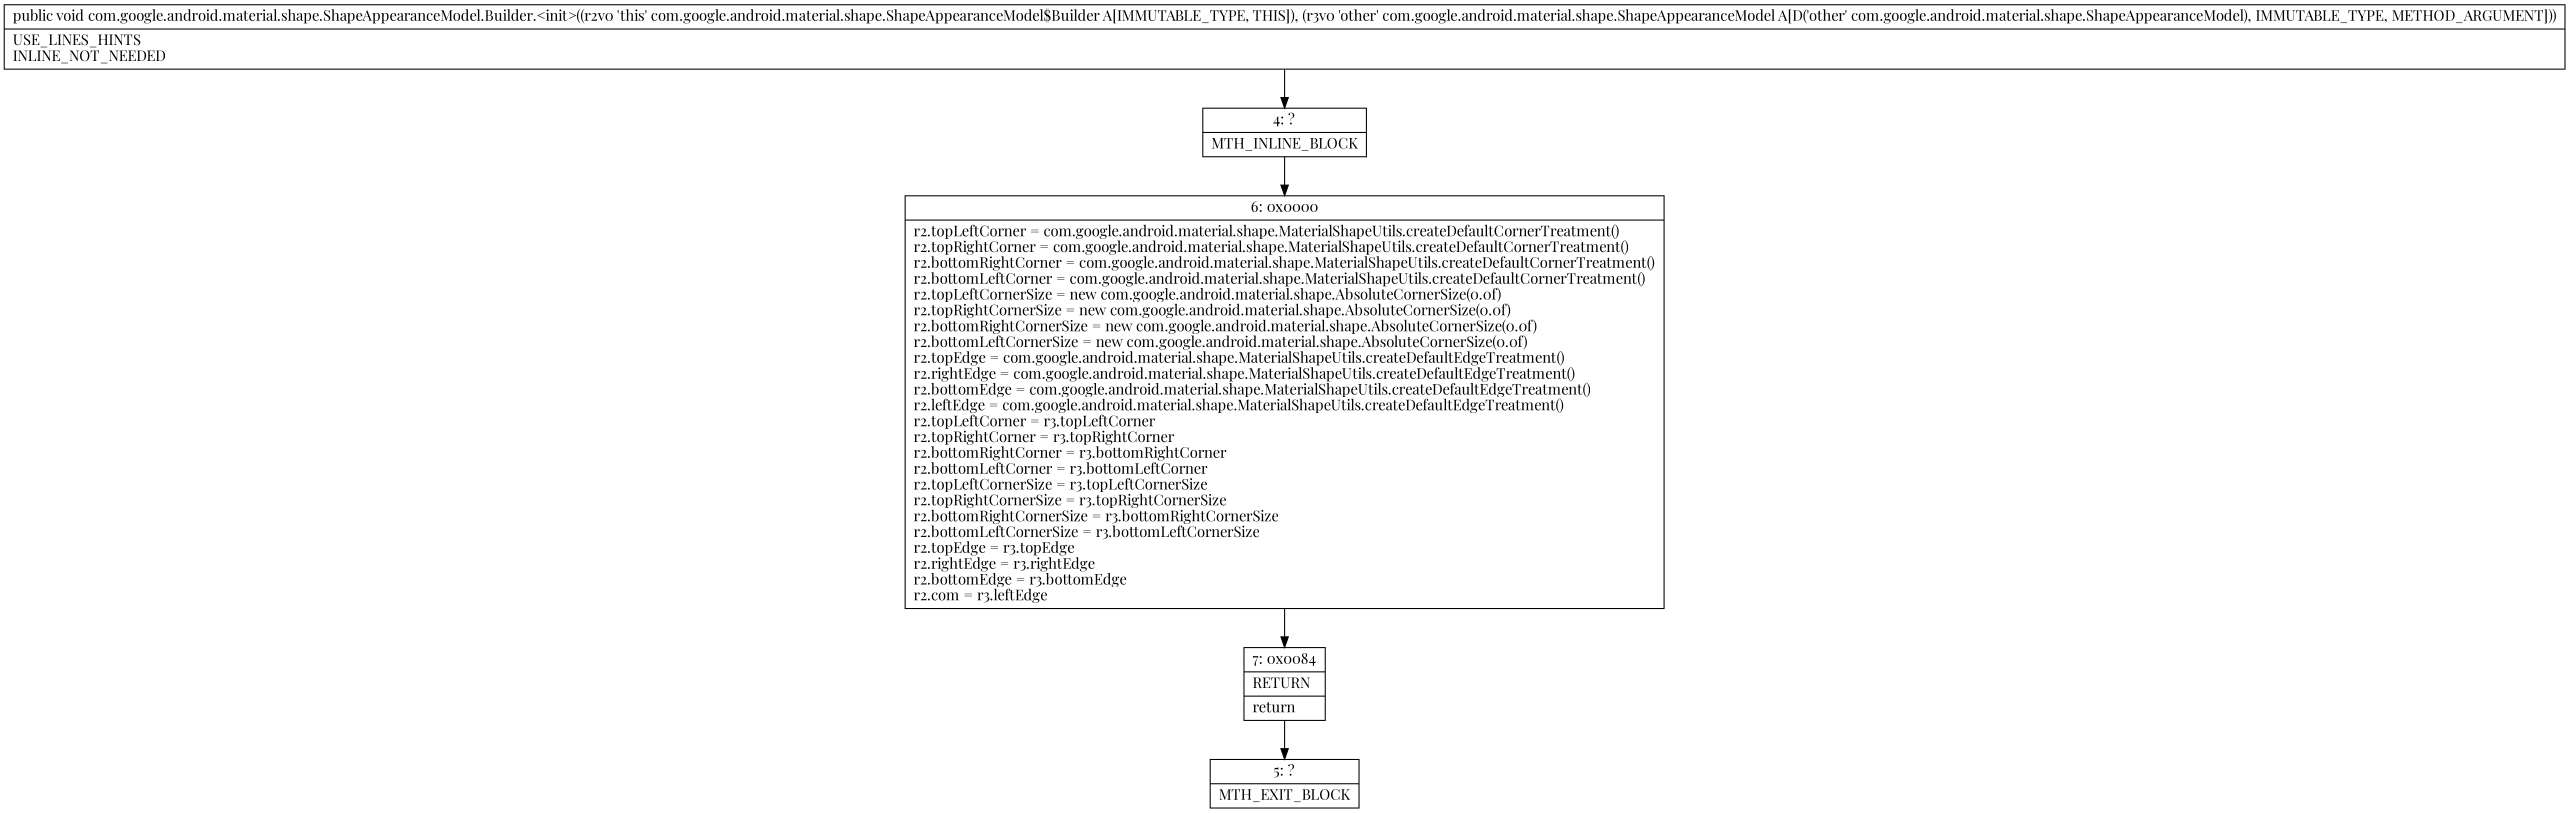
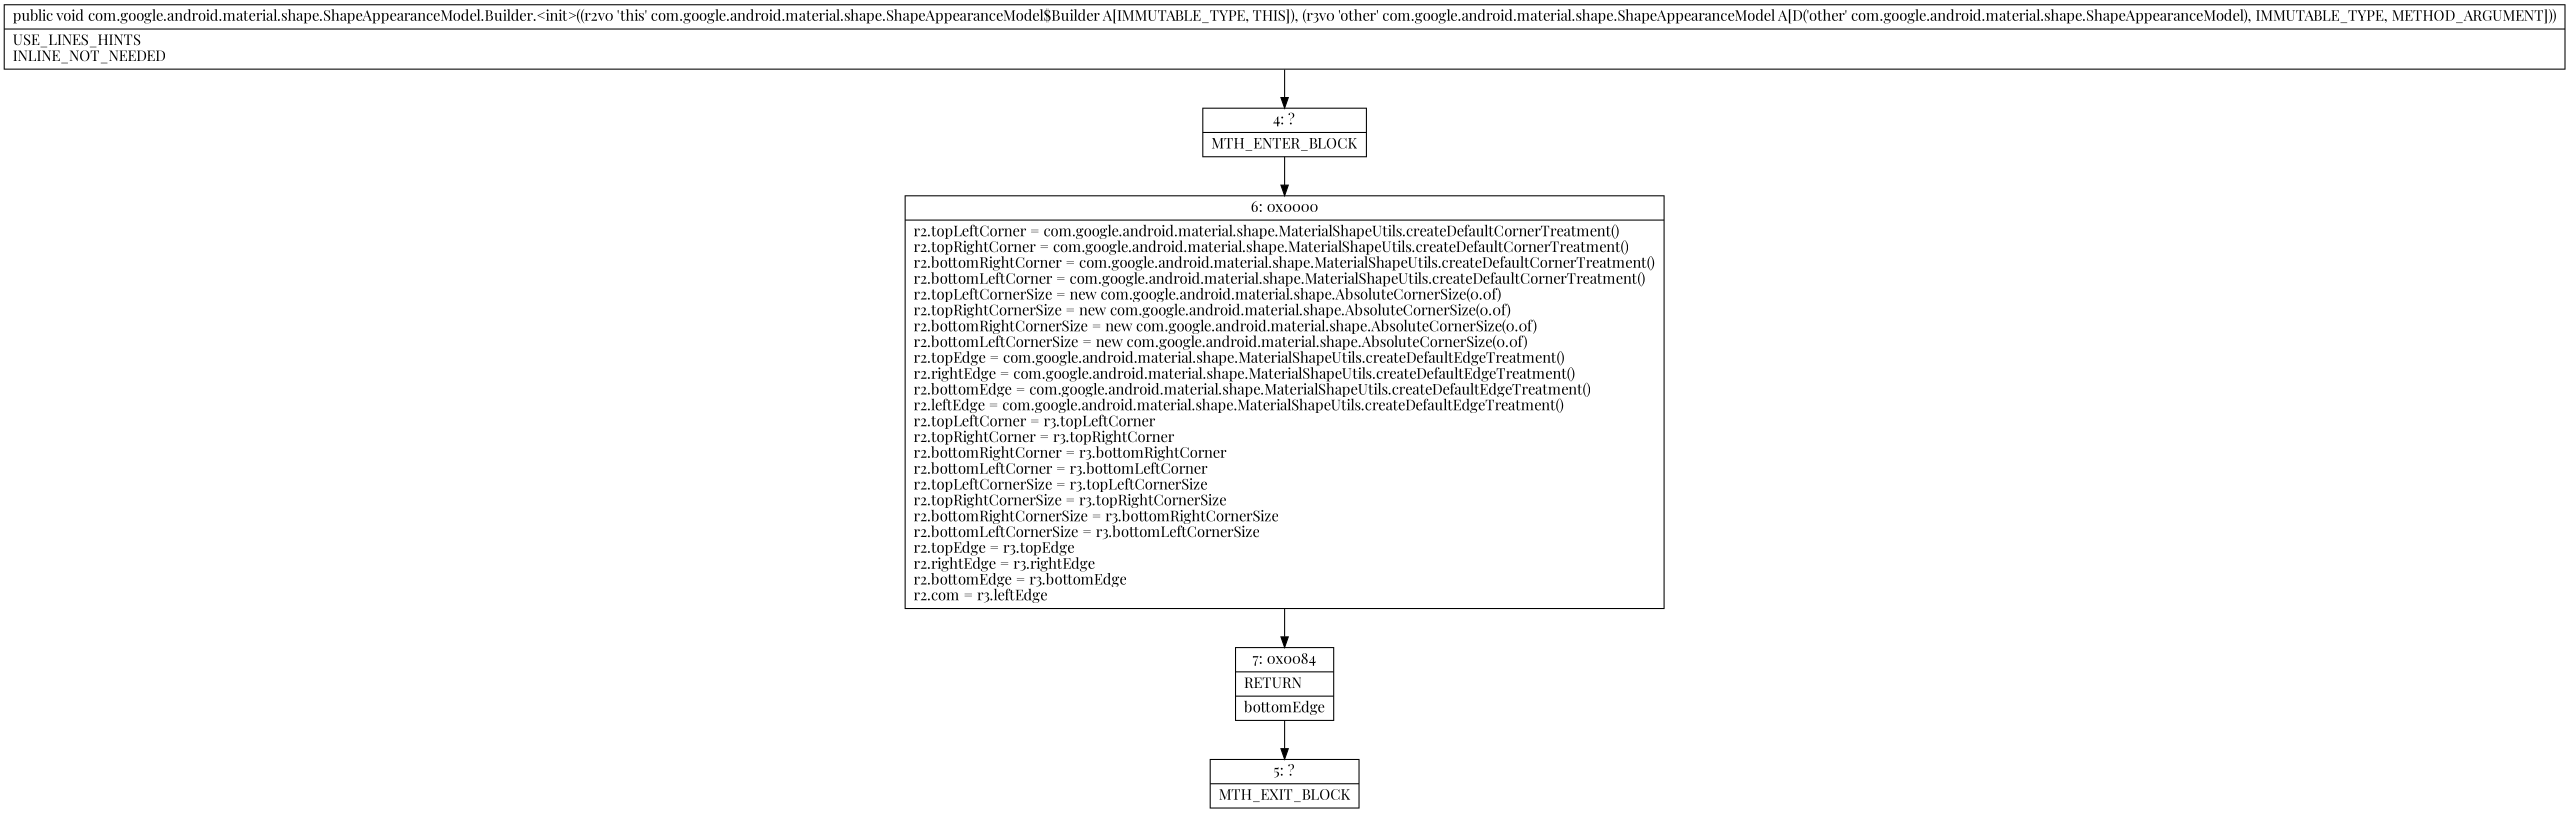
node "4: ?": text "MTH_INLINE_BLOCK" -> "MTH_ENTER_BLOCK"
node "7: 0x0084": text "return" -> "bottomEdge"
